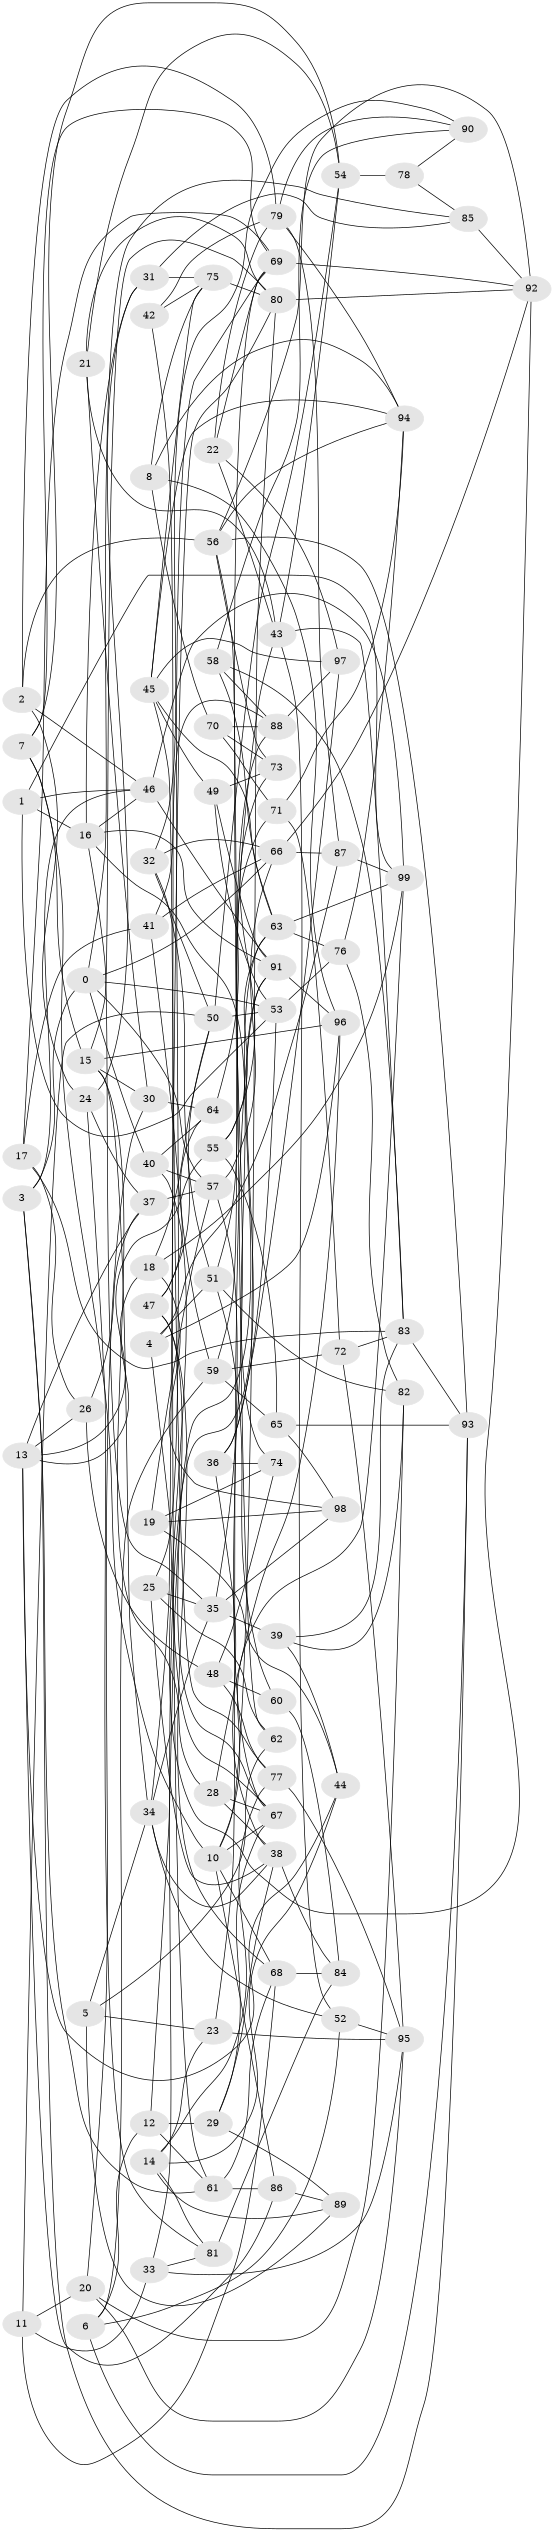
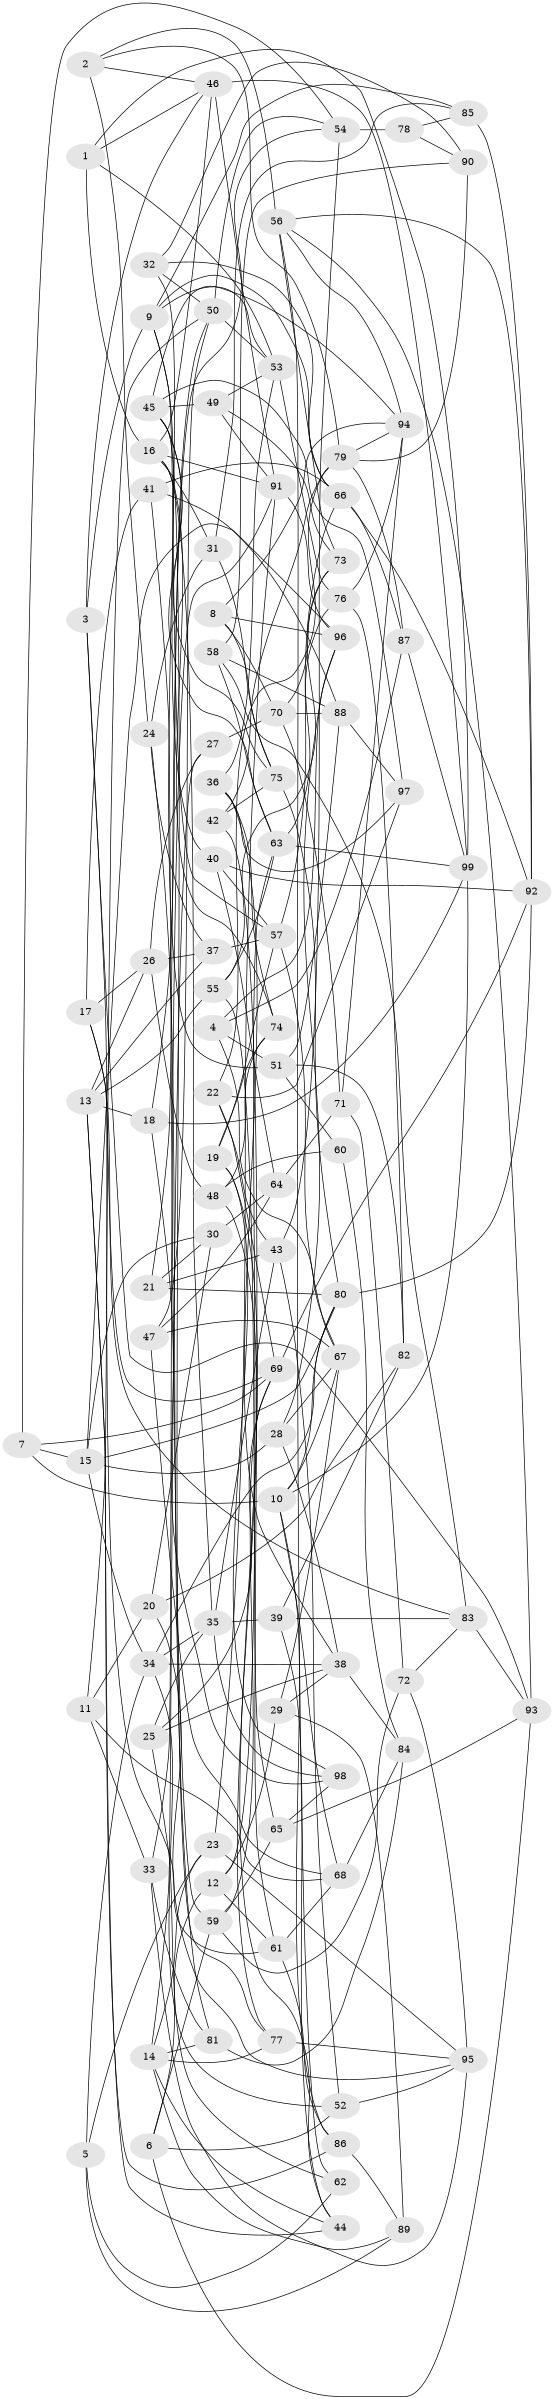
node "27": added
edge "43" -- "83": removed
node "0": label "0" -> "9"
